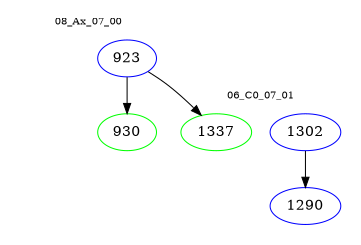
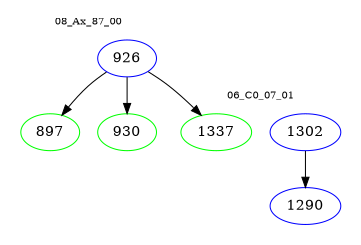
cluster "08_Ax_07_00": label "08_Ax_07_00" -> "08_Ax_87_00"
node "923": label "923" -> "926"
node "897": added
